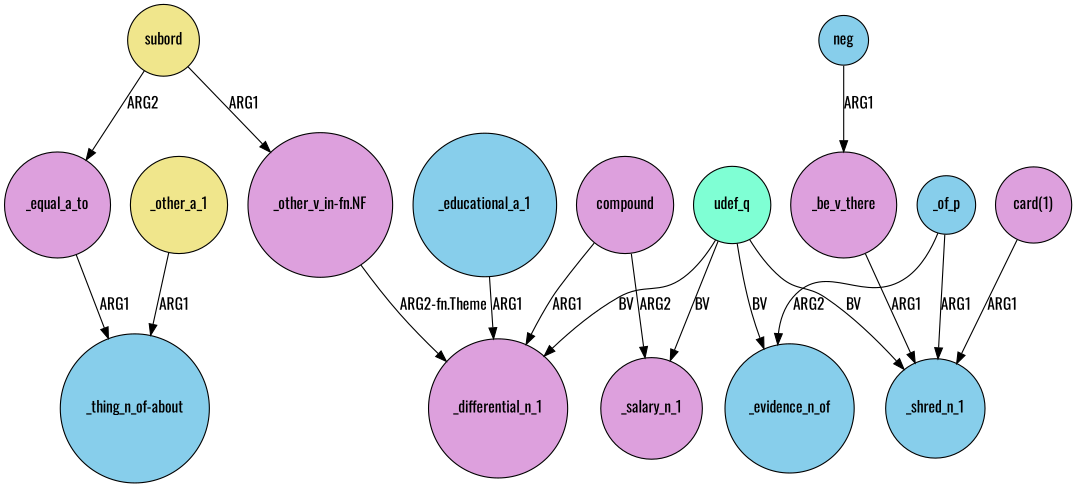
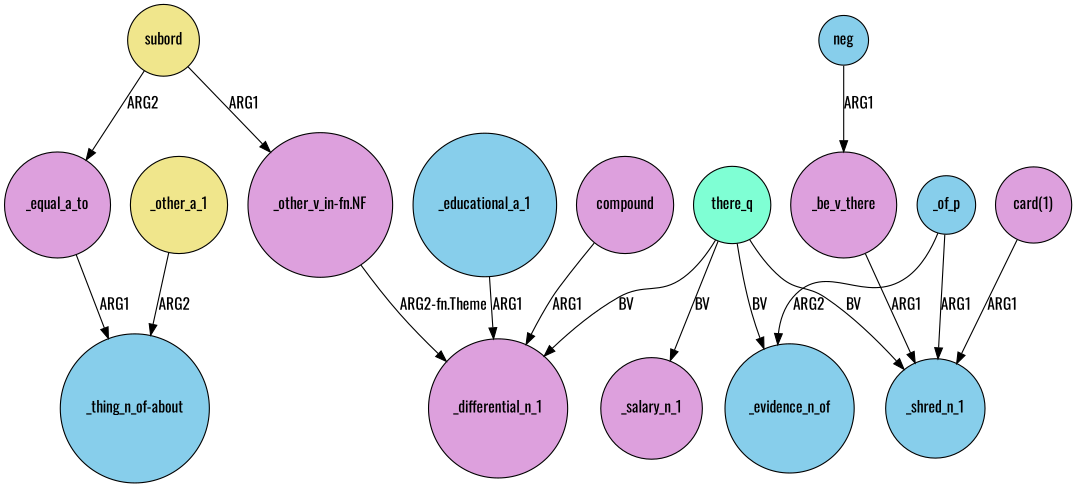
node "udef_q": label "udef_q" -> "there_q"
edge "compound" -> "_salary_n_1": removed, label "ARG2"
edge "_other_a_1" -> "_thing_n_of-about": label "ARG1" -> "ARG2"
